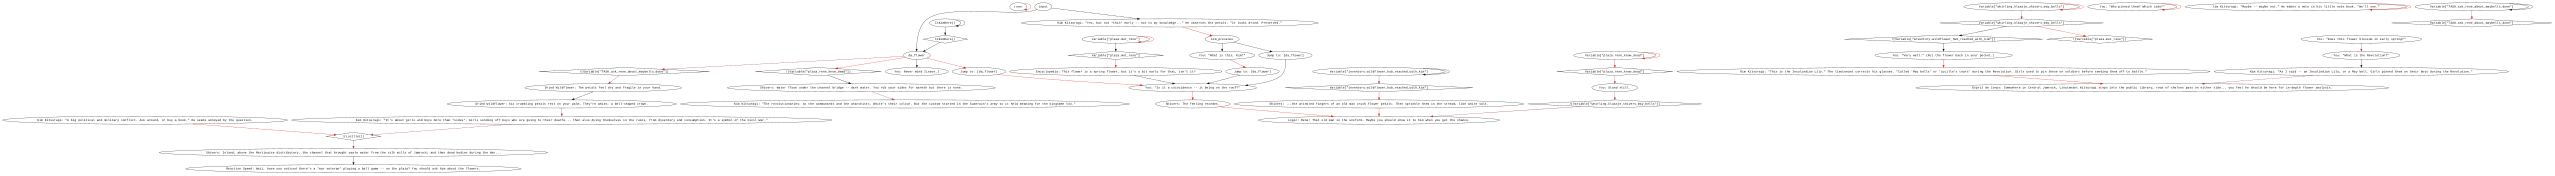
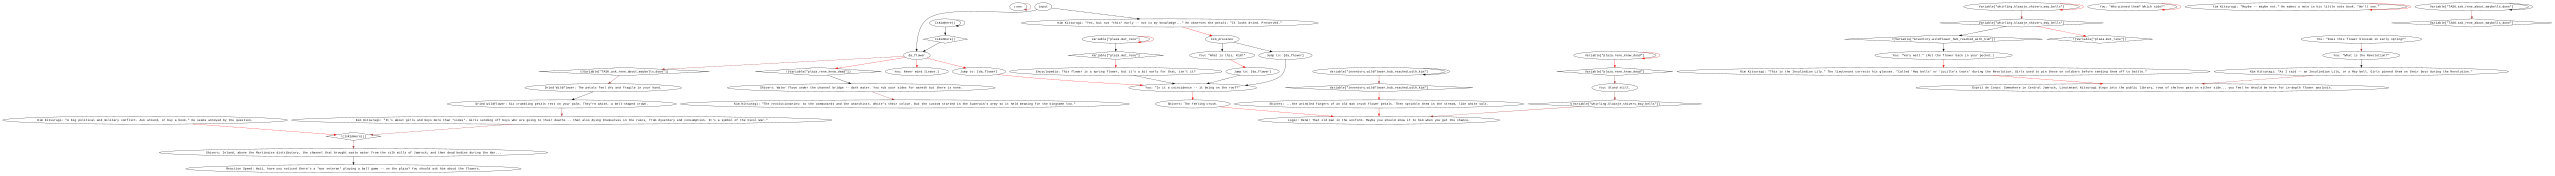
edge "da_flower" -> "You: Never mind [Leave.]": color black -> red
node "Shivers: The feeling recedes.": label "Shivers: The feeling recedes." -> "Shivers: The feeling crush."
node "!(Lucille())": label "!(Lucille())" -> "!(IsKimHere())"
